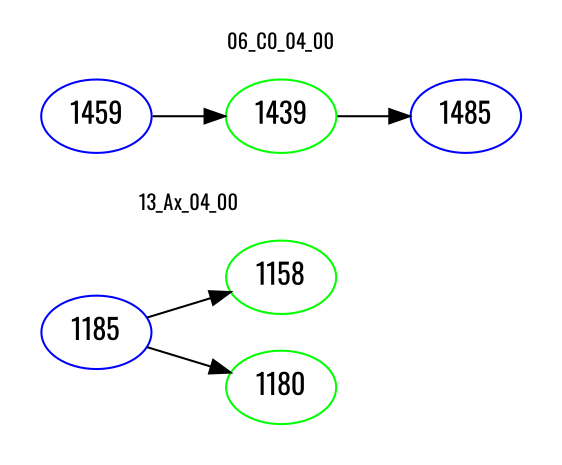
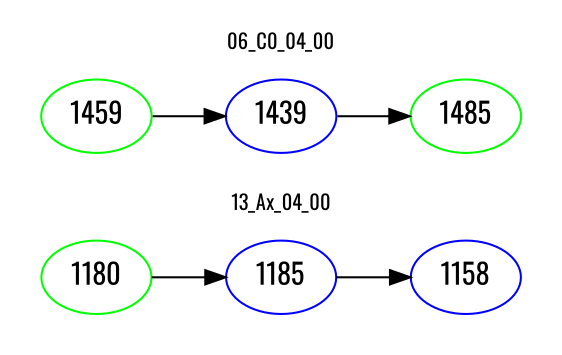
node "1459": color blue -> green
node "1439": color green -> blue
node "1485": color blue -> green
node "1158": color green -> blue
edge "1185" -> "1180": reversed
